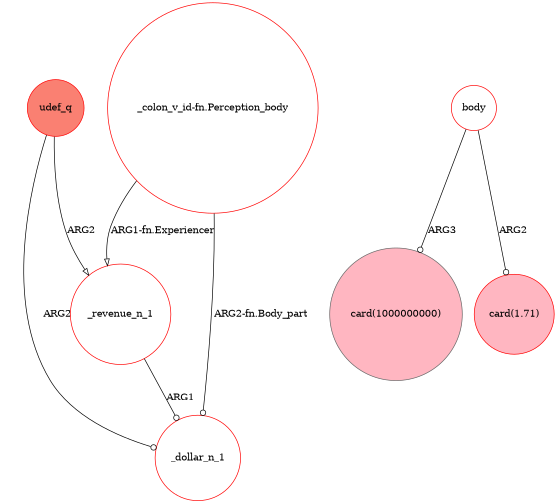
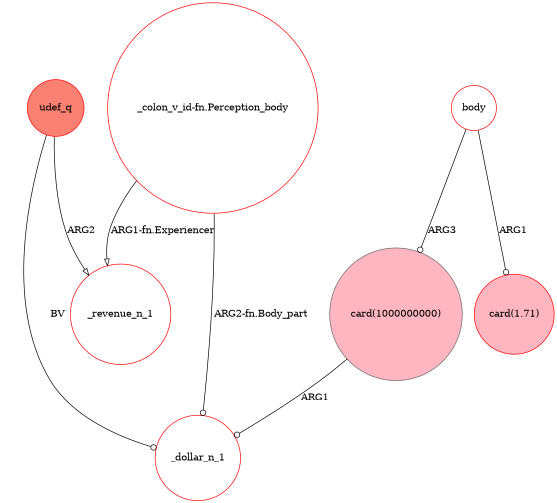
edge "body" -> "card(1.71)": label "ARG2" -> "ARG1"
edge "udef_q" -> "_dollar_n_1": label "ARG2" -> "BV"
edge "_revenue_n_1" -> "_dollar_n_1": now "card(1000000000)" -> "_dollar_n_1"
